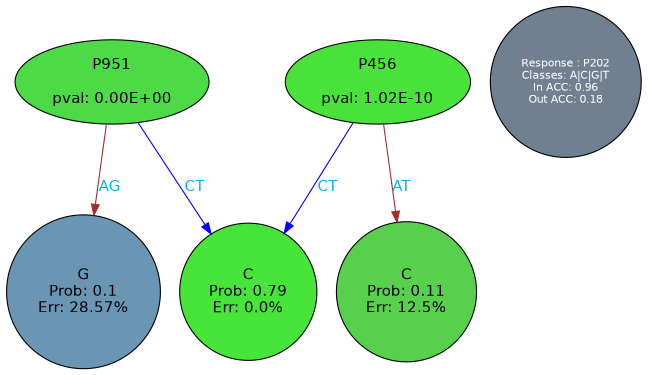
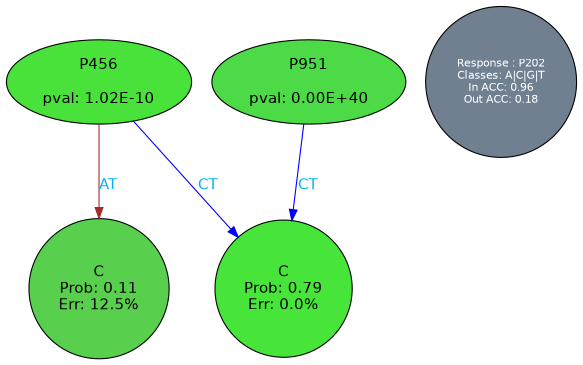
node "P951 pval: 0.00E+00": label "P951 pval: 0.00E+00" -> "P951 pval: 0.00E+40"
node "G Prob: 0.1 Err: 28.57%": removed
